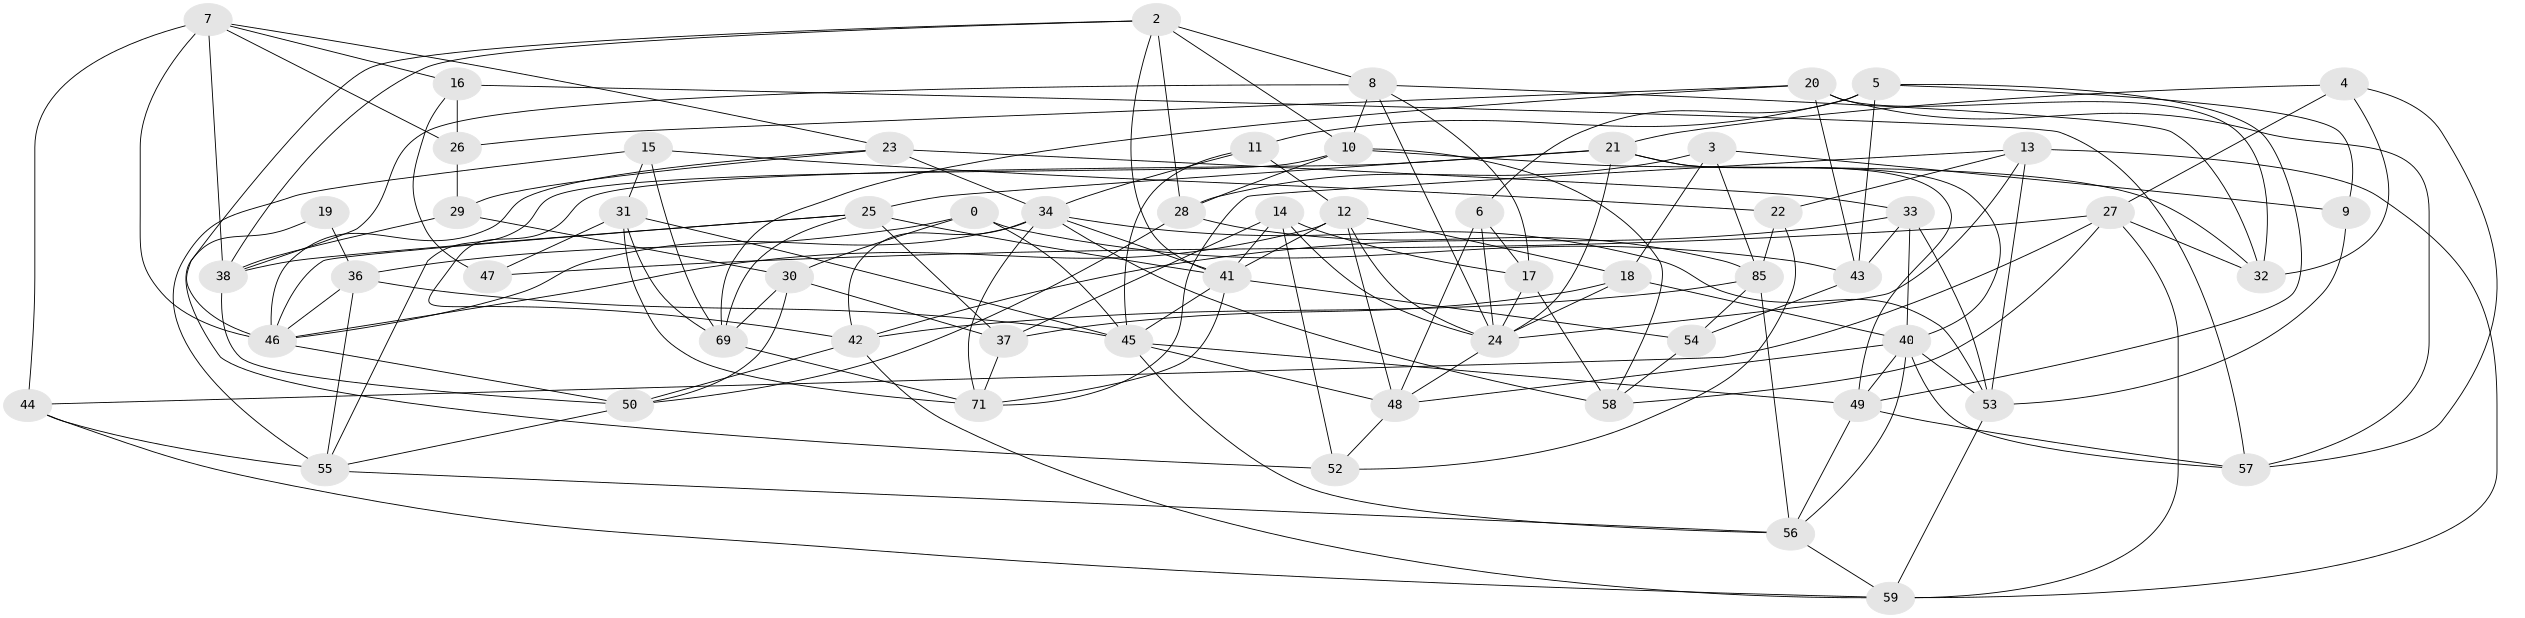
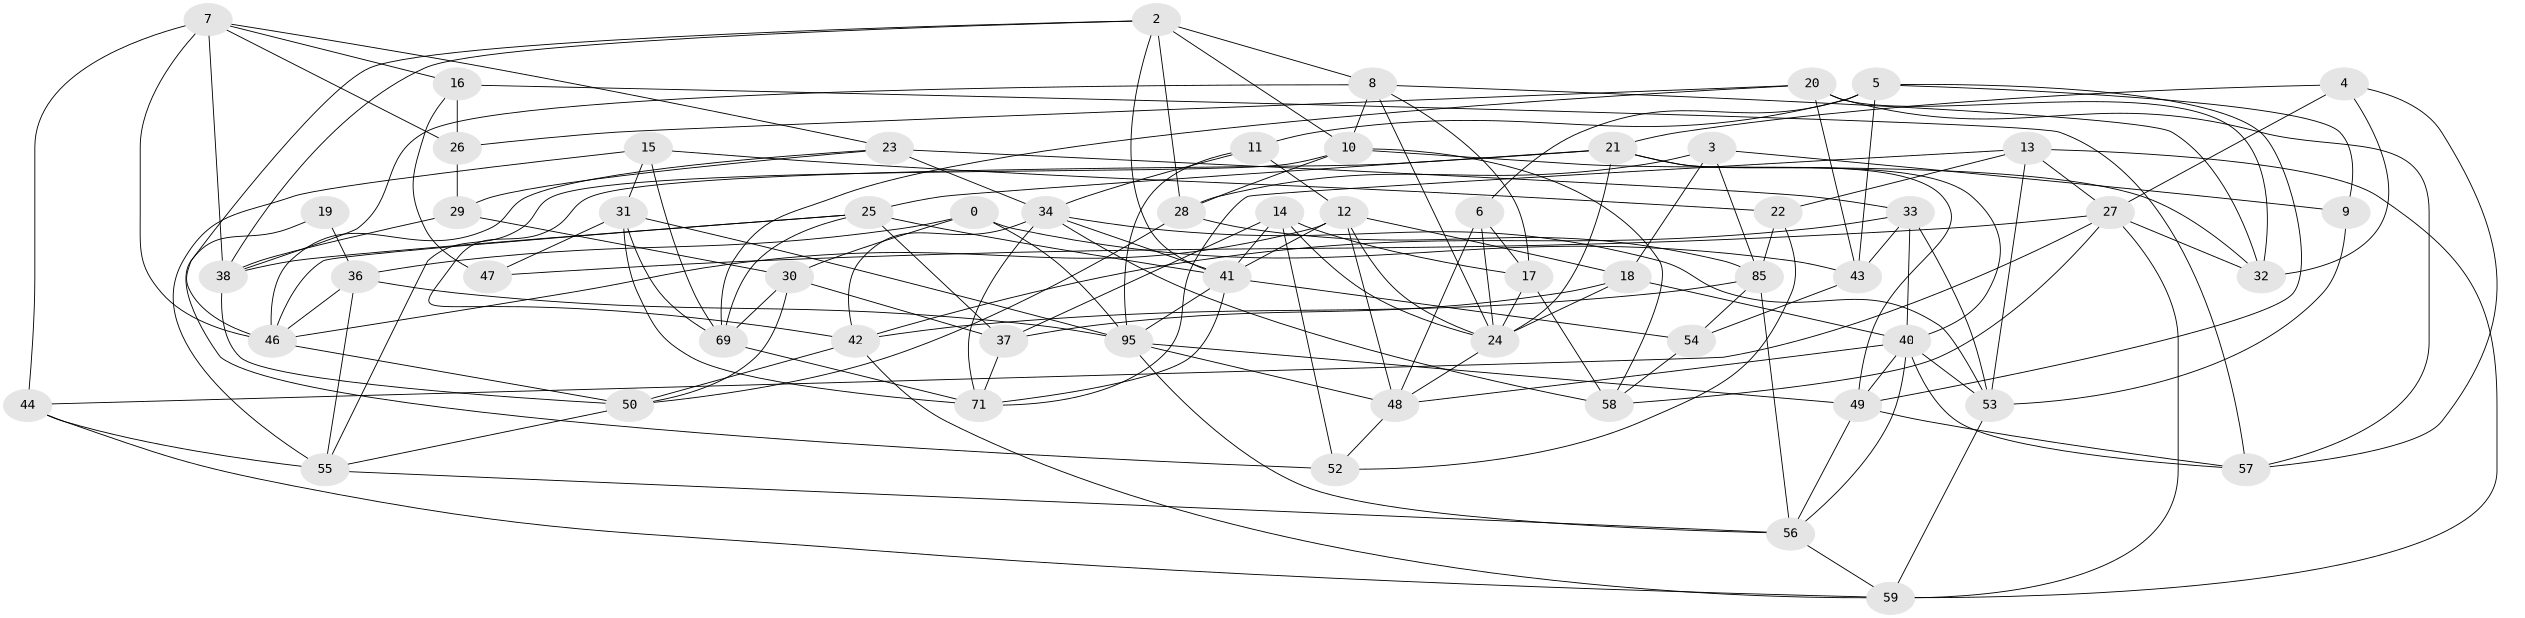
edge "34" -- "46": removed
edge "13" -- "24": now "13" -- "27"
node "45": label "45" -> "95"
